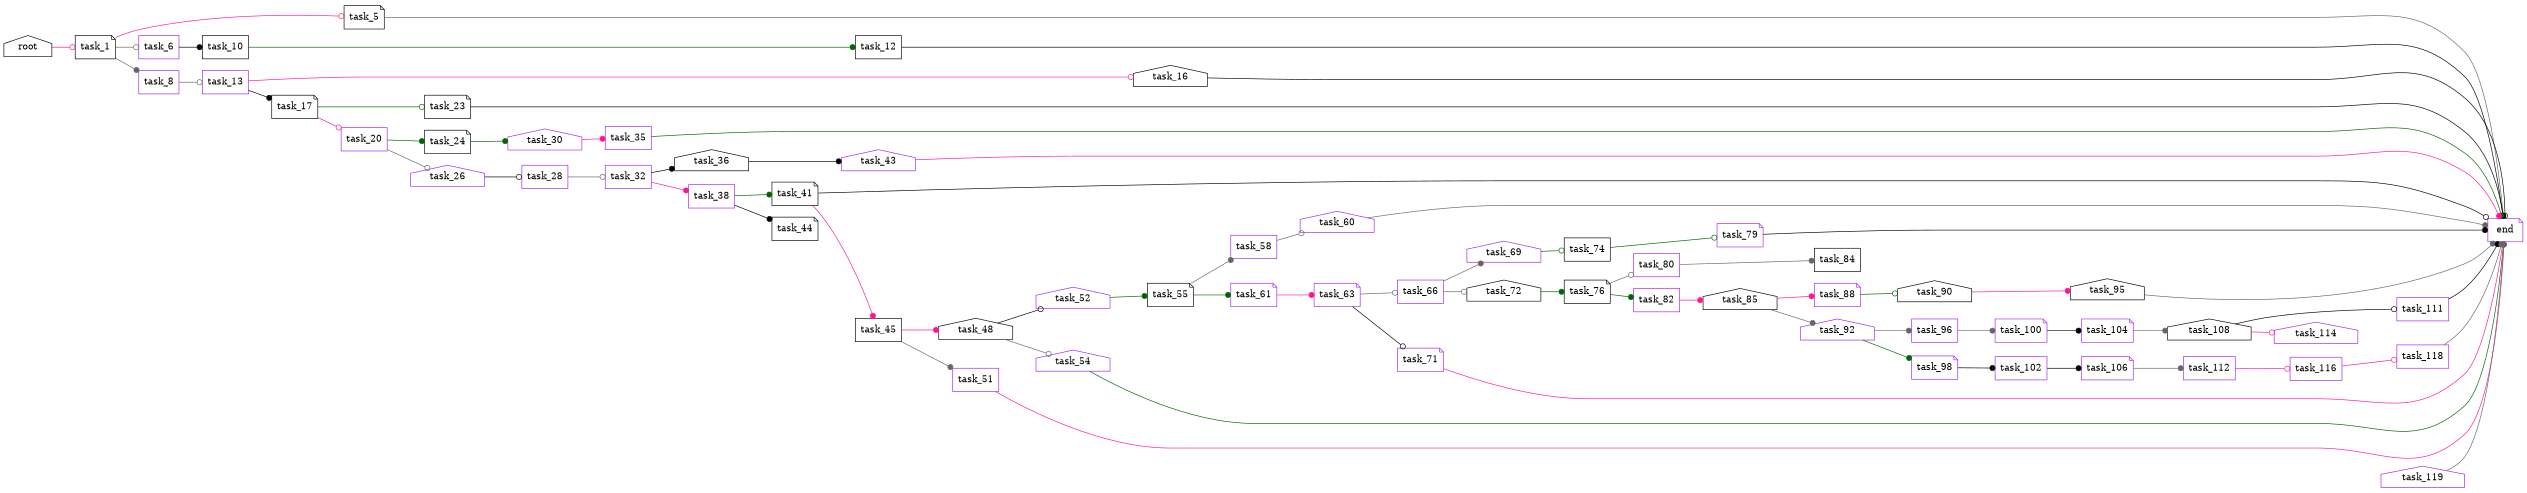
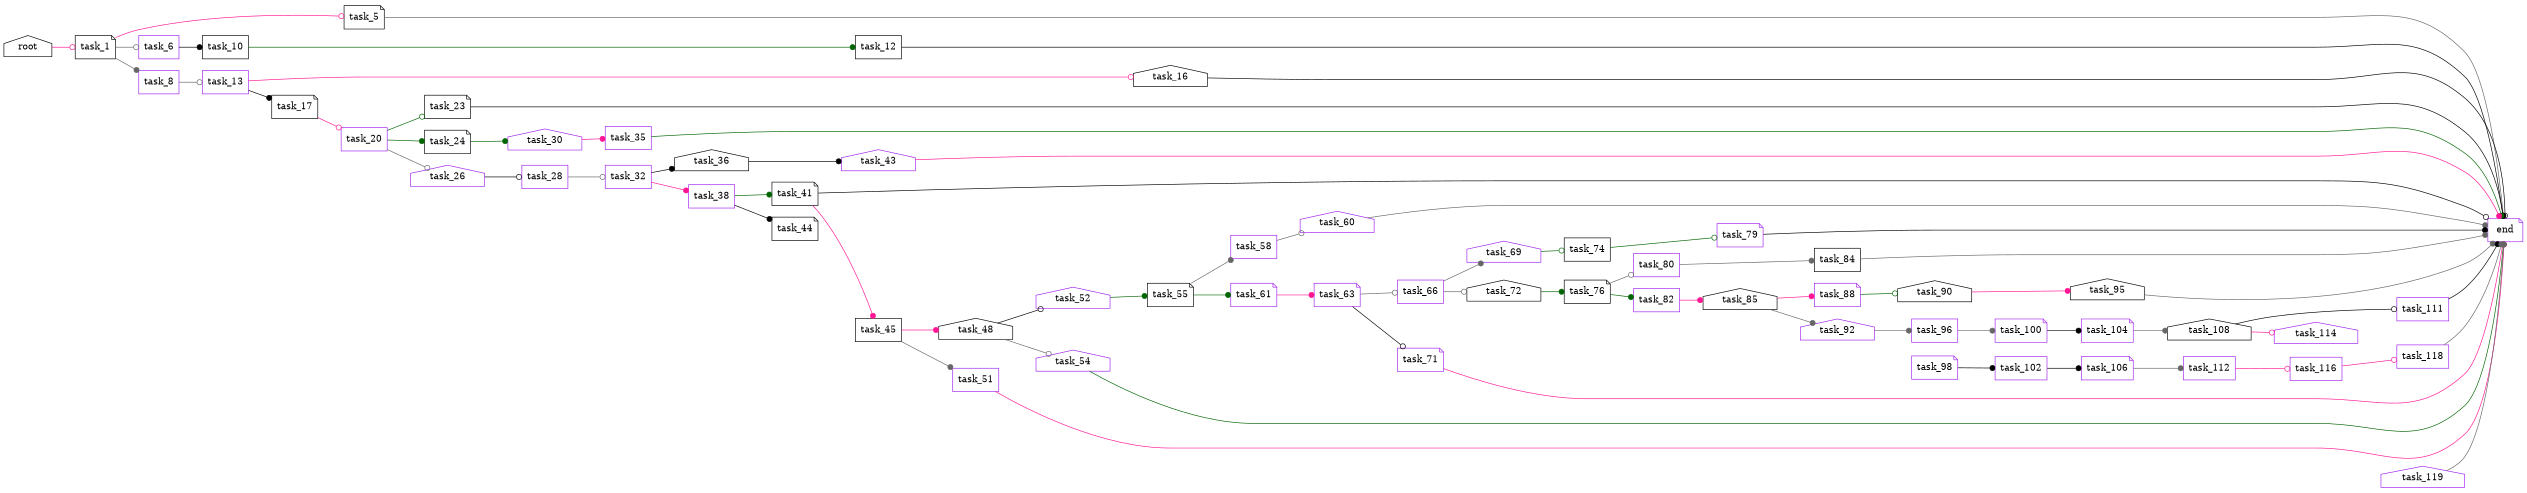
edge "task_17" -> "task_23": now "task_20" -> "task_23"
edge "task_84" -> "end": added
edge "task_92" -> "task_98": removed
